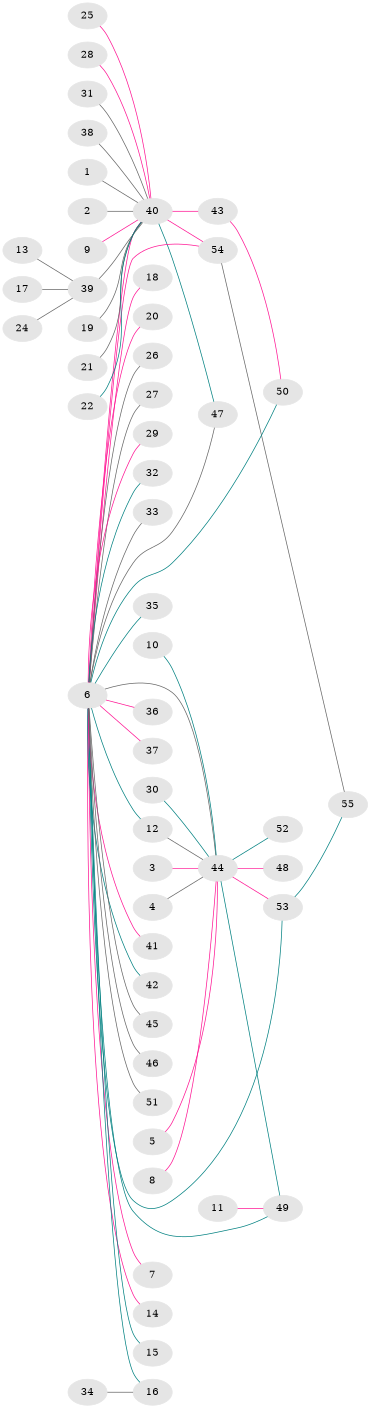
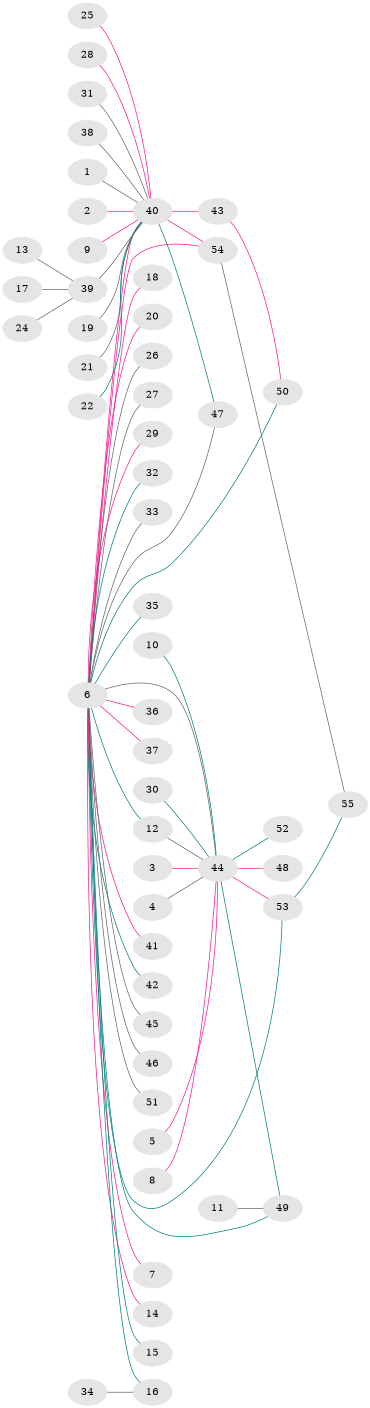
edge "2" -- "40": color gray40 -> deeppink
edge "11" -- "49": color deeppink -> gray40
